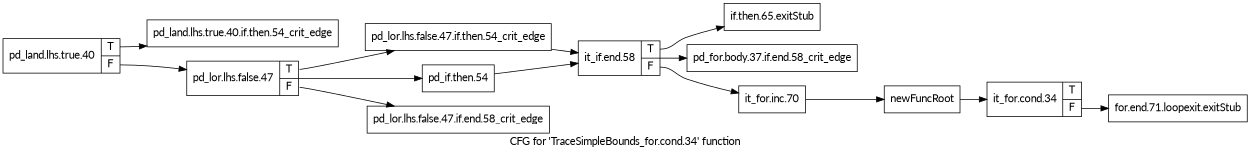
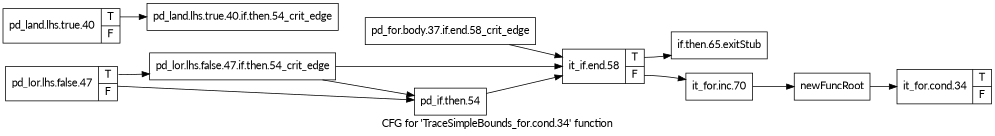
edge "it_if.end.58" -> "pd_for.body.37.if.end.58_crit_edge": reversed
edge "pd_land.lhs.true.40" -> "pd_lor.lhs.false.47": removed
edge "pd_lor.lhs.false.47.if.then.54_crit_edge" -> "pd_if.then.54": added
node "for.end.71.loopexit.exitStub": removed
node "pd_lor.lhs.false.47.if.end.58_crit_edge": removed
